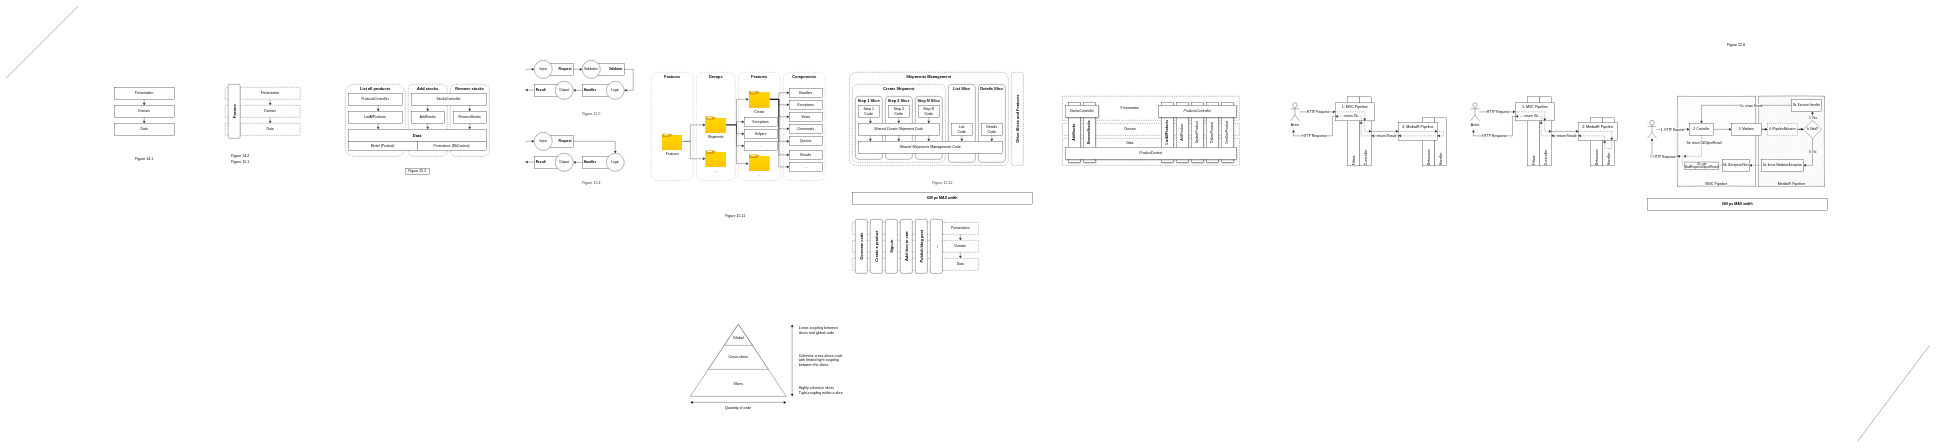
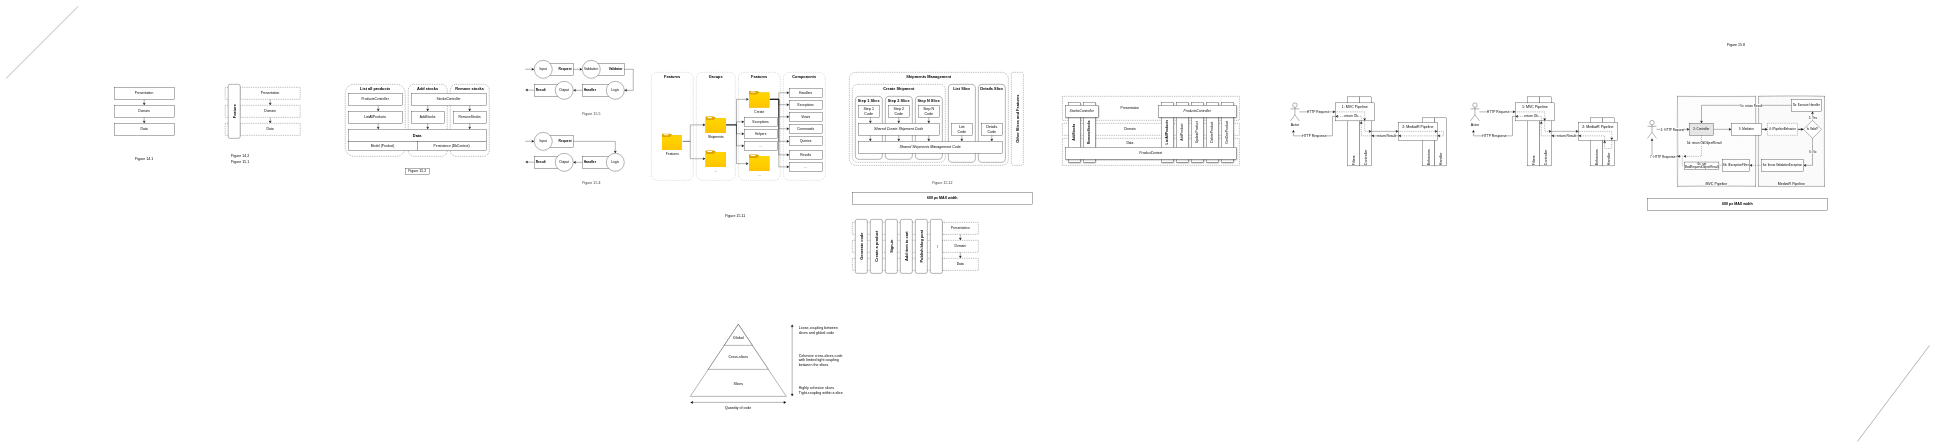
node "2: Controller": fillcolor #ffffff -> #e6e6e6
